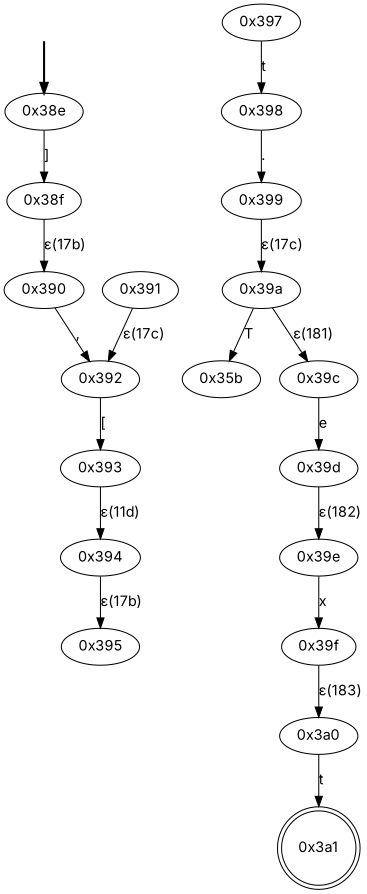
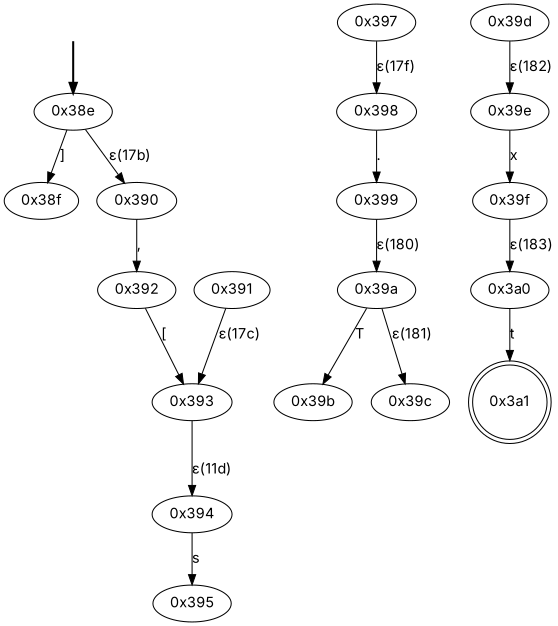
edge "0x397" -> "0x398": label "t" -> "ε(17f)"
edge "0x38f" -> "0x390": now "0x38e" -> "0x390"
edge "0x399" -> "0x39a": label "ε(17c)" -> "ε(180)"
edge "0x391" -> "0x392": now "0x391" -> "0x393"
node "0x35b": label "0x35b" -> "0x39b"
edge "0x39c" -> "0x39d": removed, label "e"
edge "0x394" -> "0x395": label "ε(17b)" -> "s"
